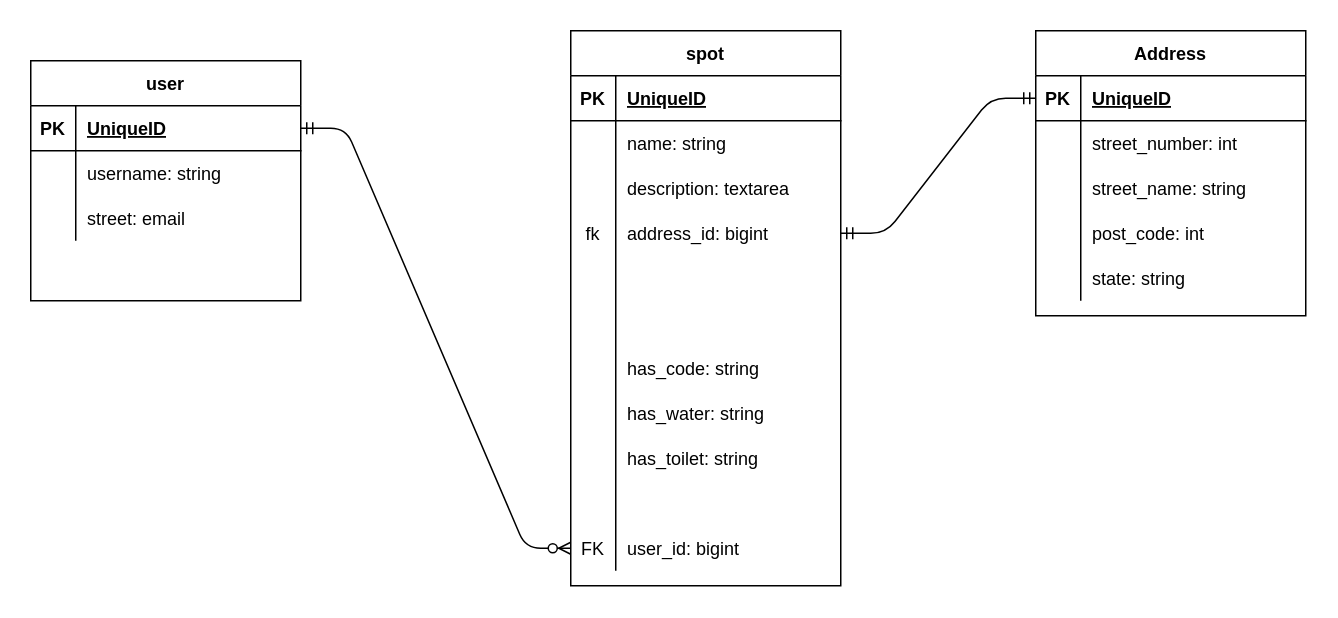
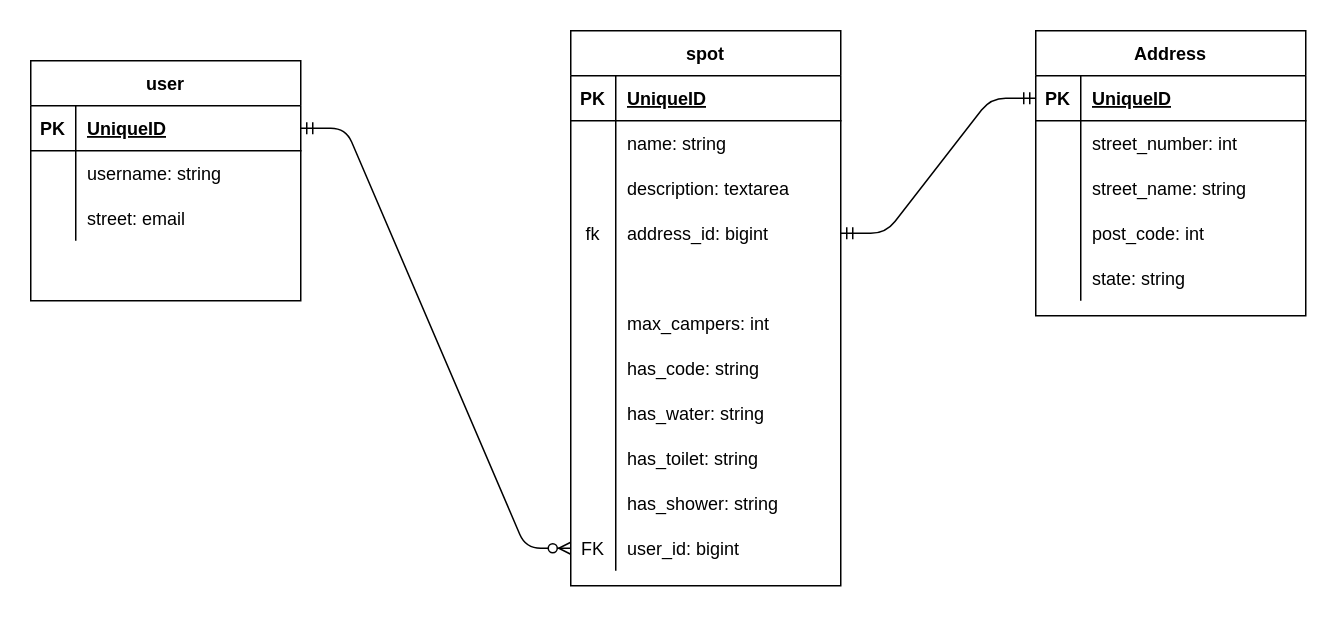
node "max_campers: int": added
node "has_shower: string": added
